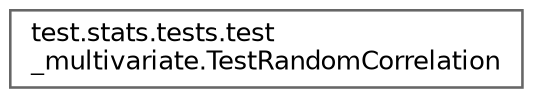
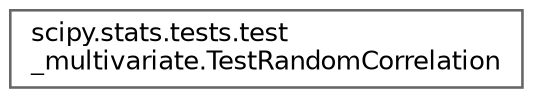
node "test.stats.tests.test _multivariate.TestRandomCorrelation": label "test.stats.tests.test _multivariate.TestRandomCorrelation" -> "scipy.stats.tests.test _multivariate.TestRandomCorrelation"
